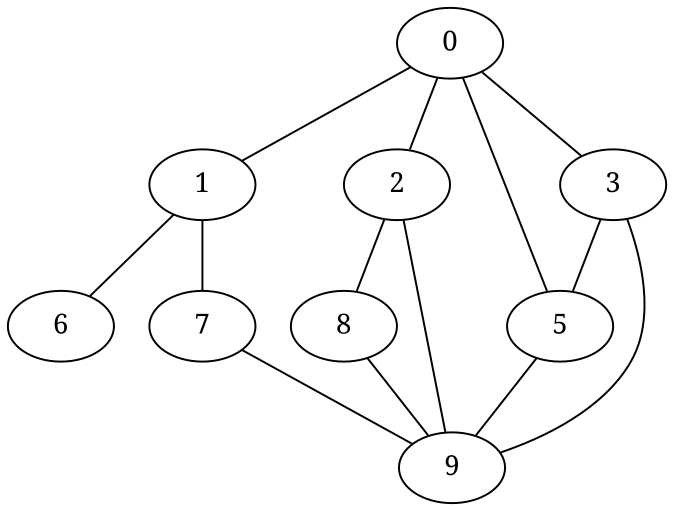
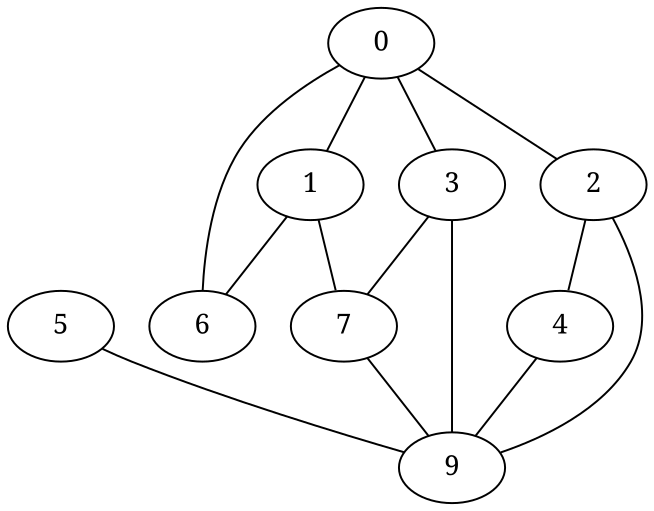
edge "0" -- "5": now "0" -- "6"
edge "3" -- "5": now "3" -- "7"
node "8": label "8" -> "4"
